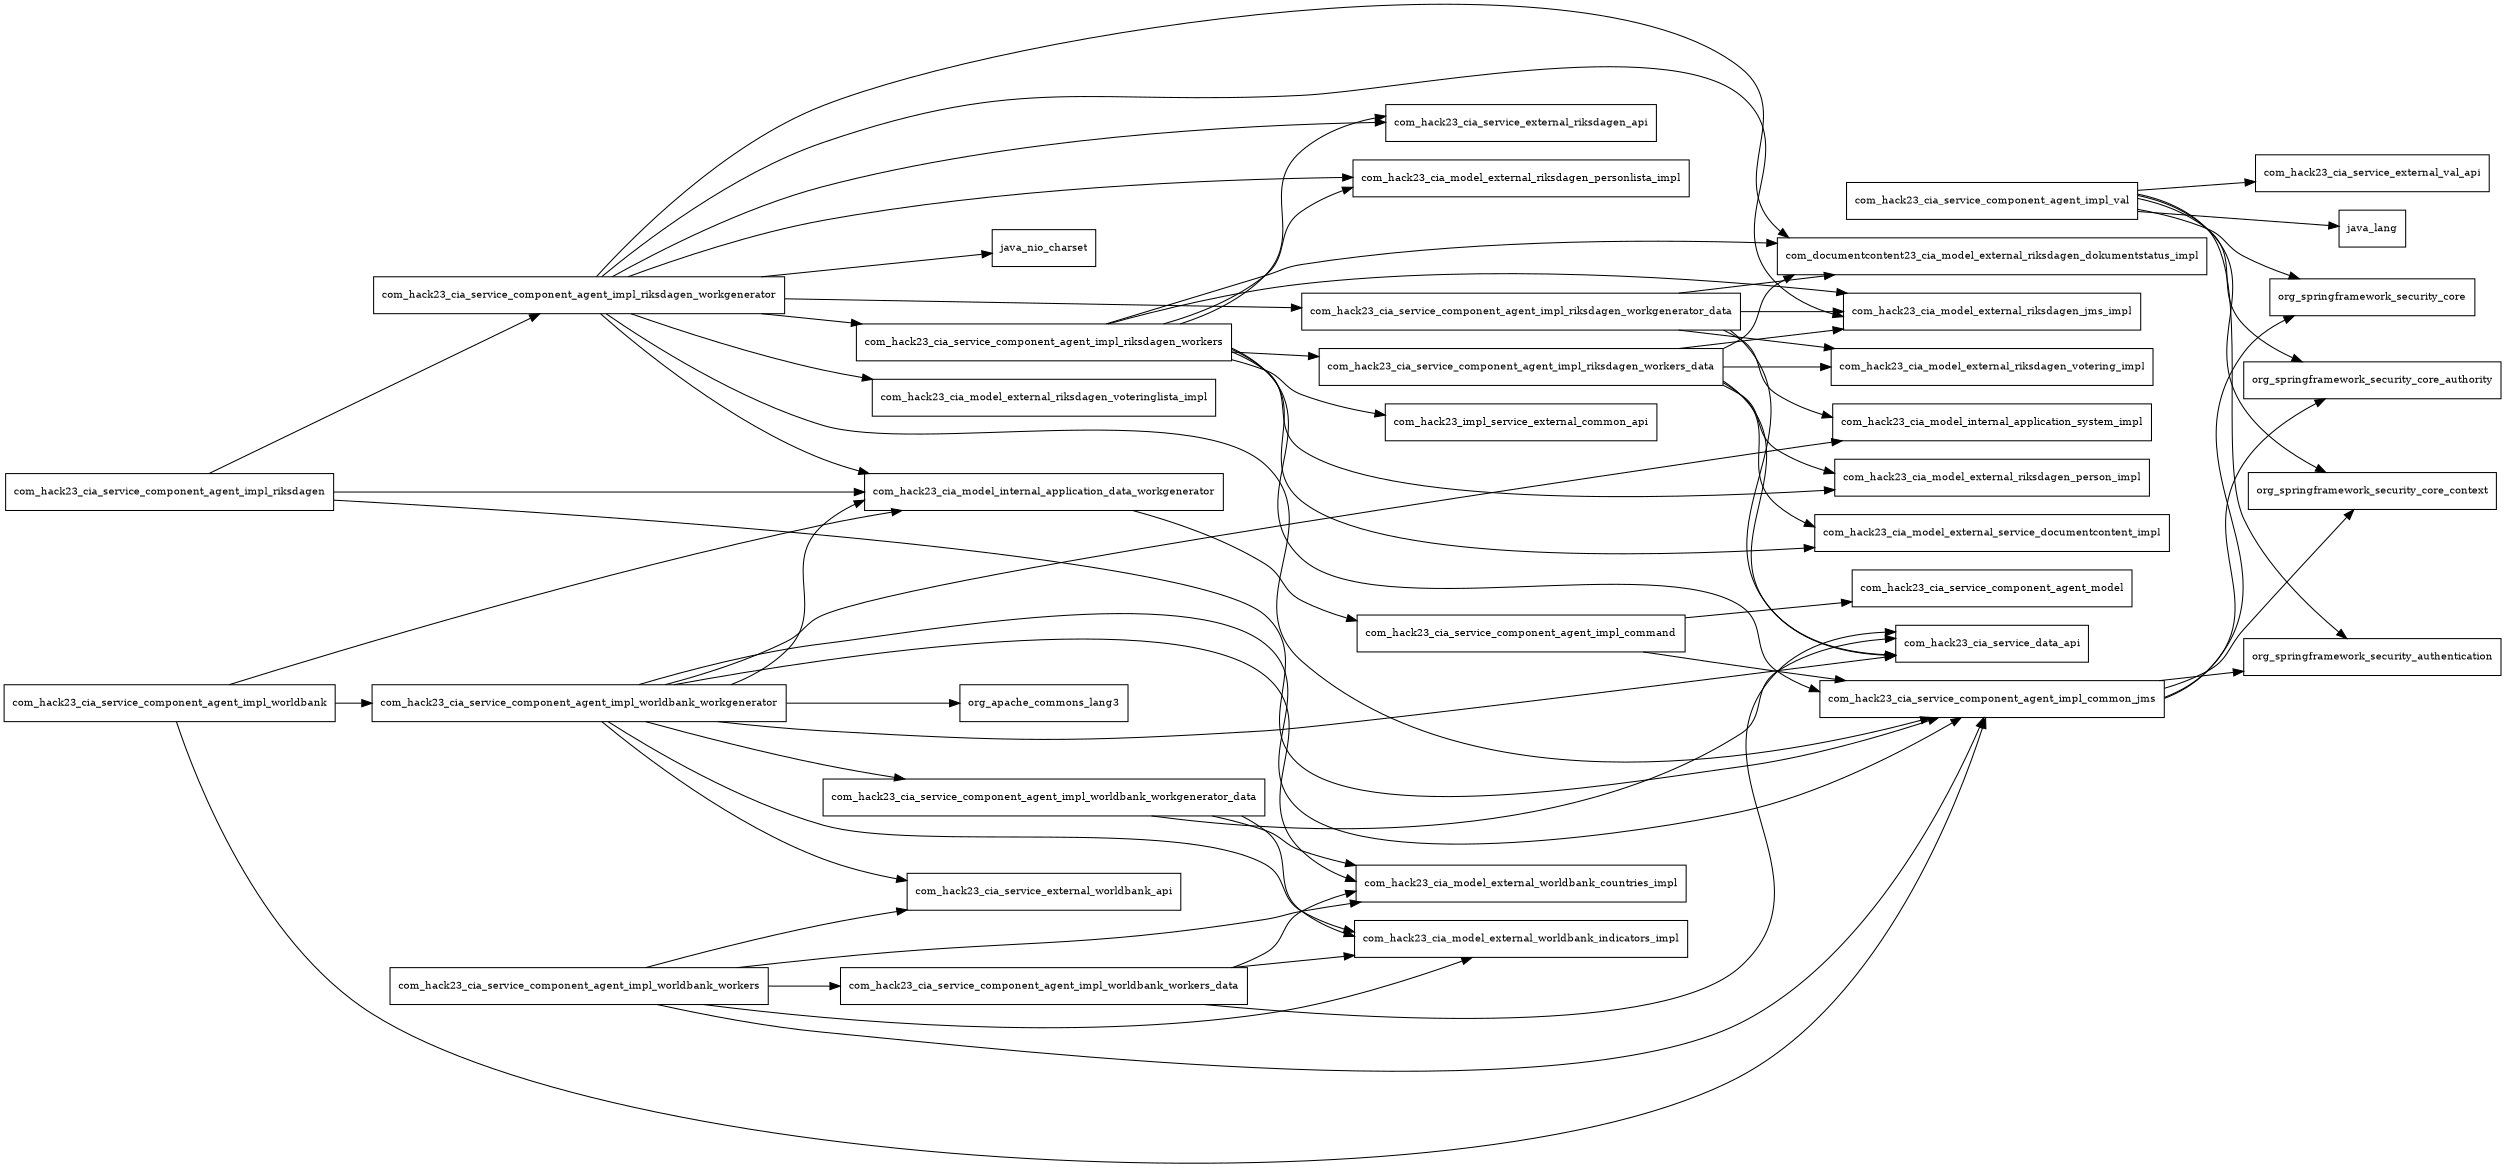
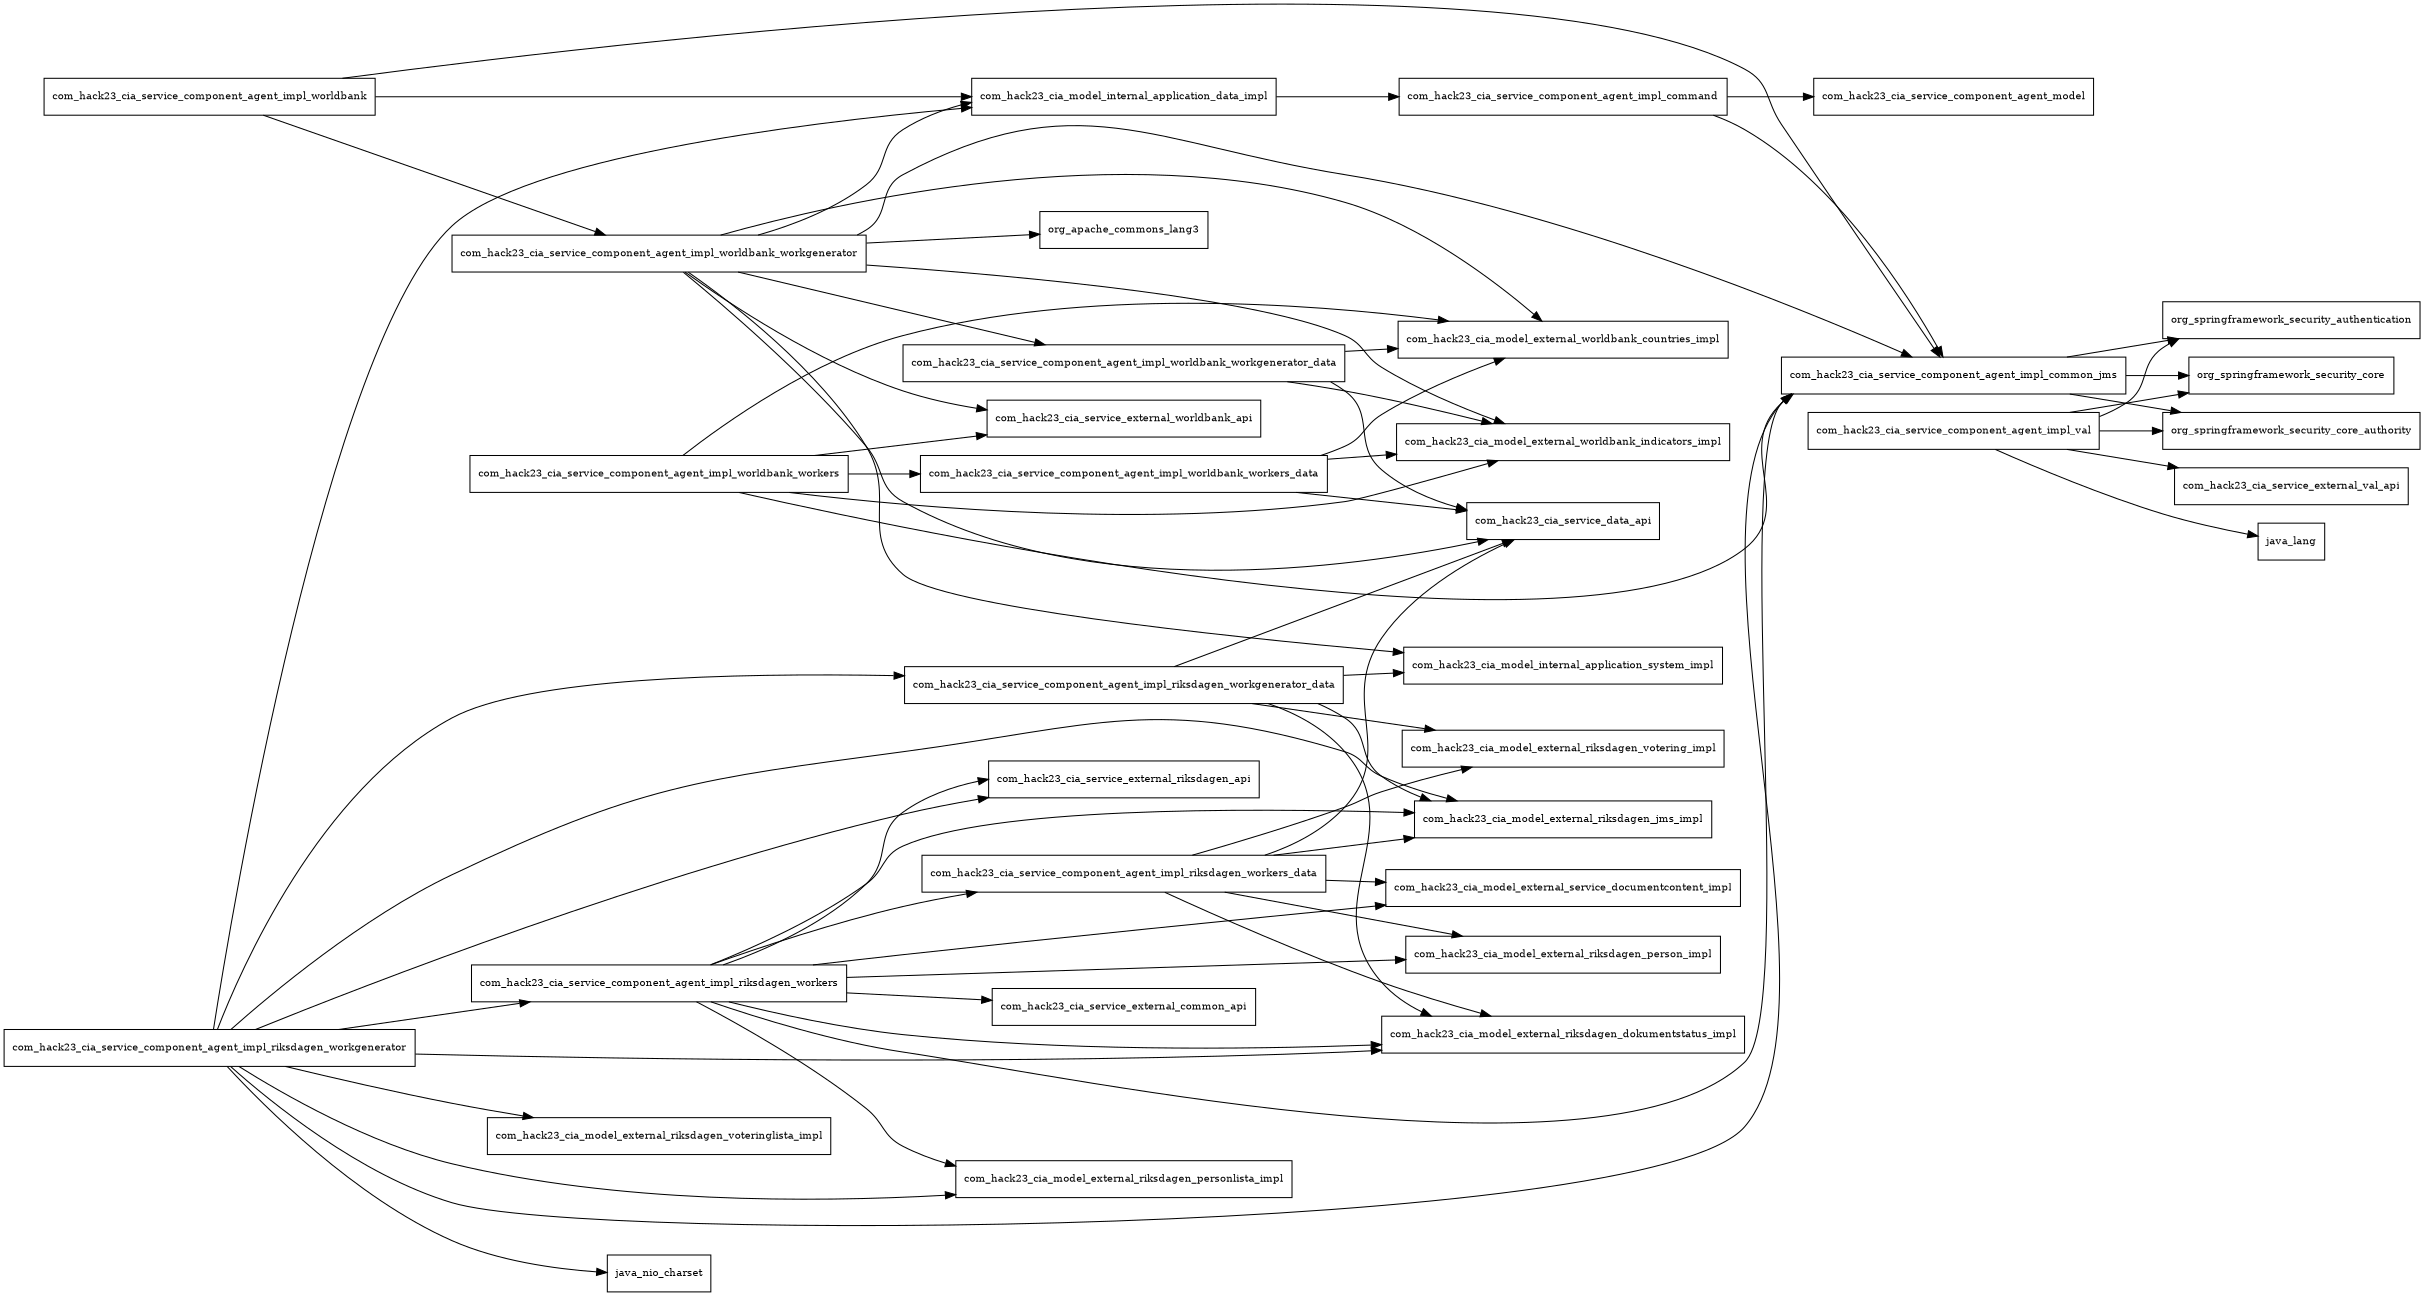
node "com_documentcontent23_cia_model_external_riksdagen_dokumentstatus_impl": label "com_documentcontent23_cia_model_external_riksdagen_dokumentstatus_impl" -> "com_hack23_cia_model_external_riksdagen_dokumentstatus_impl"
node "com_hack23_impl_service_external_common_api": label "com_hack23_impl_service_external_common_api" -> "com_hack23_cia_service_external_common_api"
node "org_springframework_security_core_context": removed
node "com_hack23_cia_service_component_agent_impl_riksdagen": removed
node "com_hack23_cia_model_internal_application_data_workgenerator": label "com_hack23_cia_model_internal_application_data_workgenerator" -> "com_hack23_cia_model_internal_application_data_impl"
